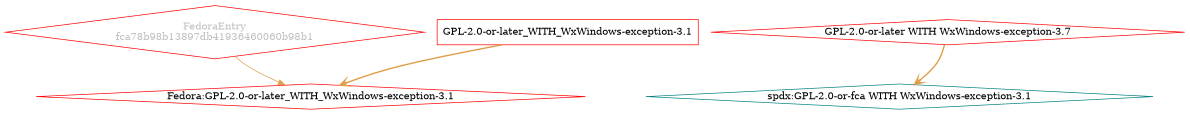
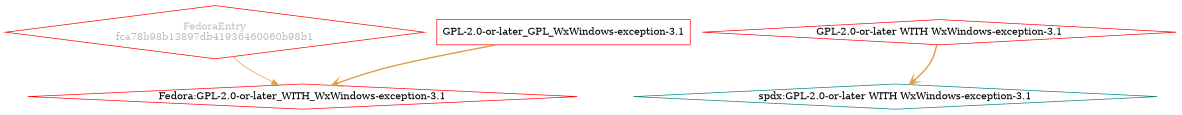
node "GPL-2.0-or-later_WITH_WxWindows-exception-3.1": label "GPL-2.0-or-later_WITH_WxWindows-exception-3.1" -> "GPL-2.0-or-later_GPL_WxWindows-exception-3.1"
node "GPL-2.0-or-later WITH WxWindows-exception-3.7": label "GPL-2.0-or-later WITH WxWindows-exception-3.7" -> "GPL-2.0-or-later WITH WxWindows-exception-3.1"
node "spdx:GPL-2.0-or-fca WITH WxWindows-exception-3.1": label "spdx:GPL-2.0-or-fca WITH WxWindows-exception-3.1" -> "spdx:GPL-2.0-or-later WITH WxWindows-exception-3.1"
